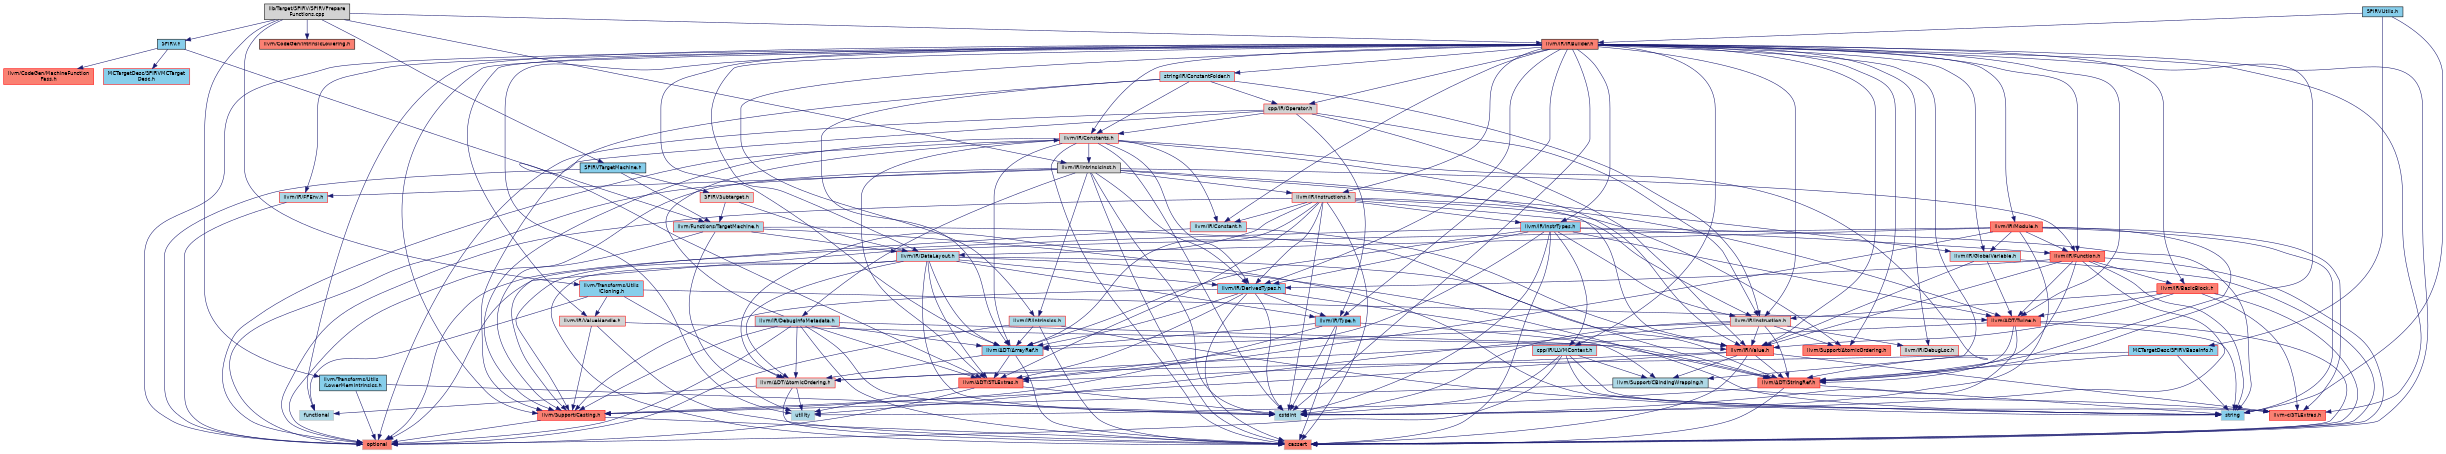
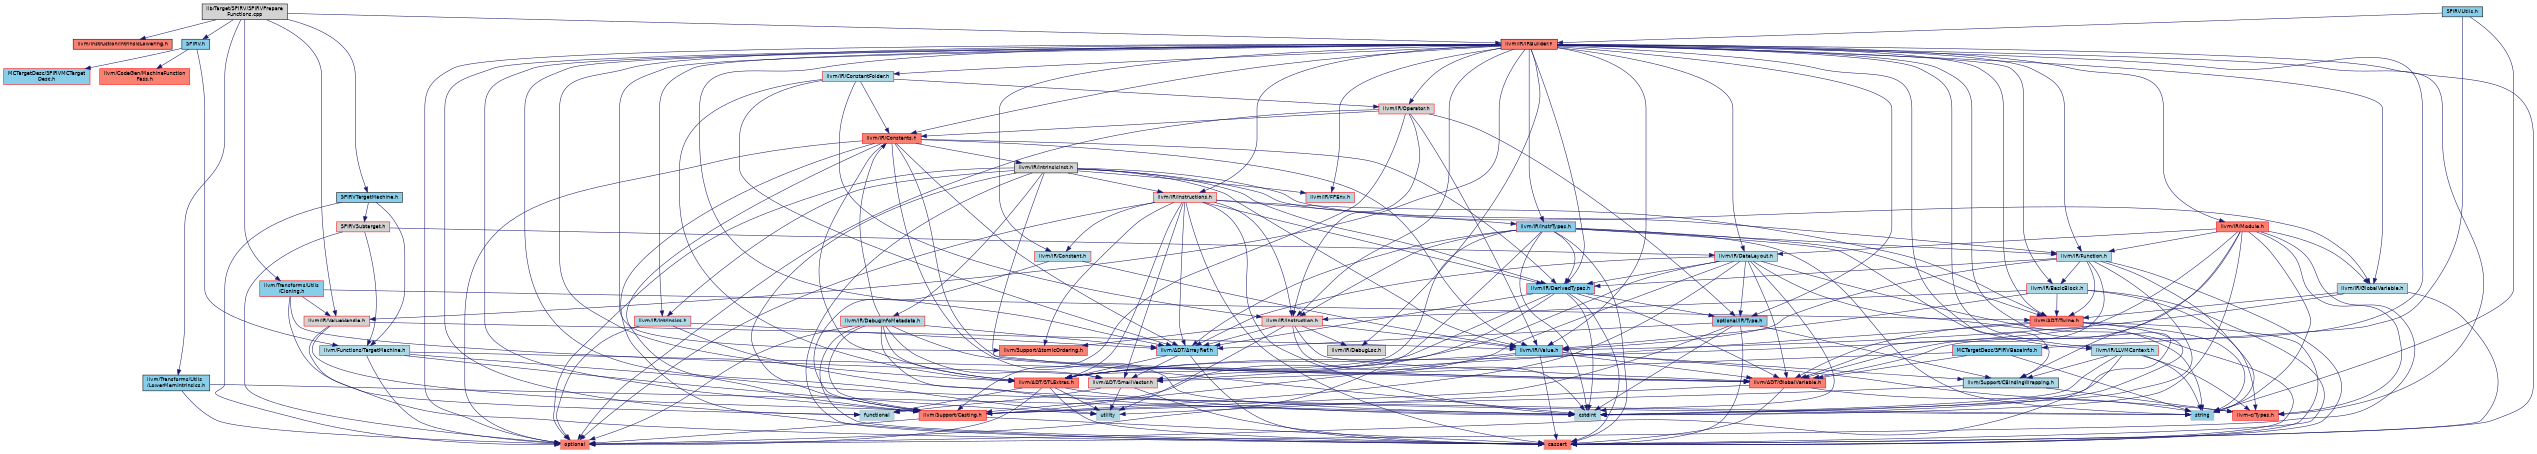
node "llvm/CodeGen/IntrinsicLowering.h": label "llvm/CodeGen/IntrinsicLowering.h" -> "llvm/Instruction/IntrinsicLowering.h"
edge "llvm/IR/IRBuilder.h" -> "llvm/ADT/STLExtras.h": added
node "string/IR/ConstantFolder.h": label "string/IR/ConstantFolder.h" -> "llvm/IR/ConstantFolder.h"
edge "lib/Target/SPIRV/SPIRVPrepare Functions.cpp" -> "llvm/IR/IntrinsicInst.h": now "lib/Target/SPIRV/SPIRVPrepare Functions.cpp" -> "llvm/IR/ValueHandle.h"
node "cpp/IR/Operator.h": label "cpp/IR/Operator.h" -> "llvm/IR/Operator.h"
node "llvm/IR/Constants.h": fillcolor lightgrey -> salmon
edge "llvm/IR/Constants.h" -> "llvm/IR/Constant.h": removed
edge "llvm/Functions/TargetMachine.h" -> "llvm/IR/DataLayout.h": removed
node "llvm/IR/Function.h": fillcolor salmon -> lightblue
node "llvm/IR/BasicBlock.h": fillcolor salmon -> lightblue
node "llvm/IR/Type.h": label "llvm/IR/Type.h" -> "optional/IR/Type.h"
edge "llvm/IR/Module.h" -> "llvm/Support/CBindingWrapping.h": added
node "cpp/IR/LLVMContext.h": label "cpp/IR/LLVMContext.h" -> "llvm/IR/LLVMContext.h"
node "llvm/IR/Value.h": fillcolor salmon -> skyblue
edge "llvm/IR/FPEnv.h" -> "optional": now "SPIRVSubtarget.h" -> "optional"
node "llvm/ADT/AtomicOrdering.h": label "llvm/ADT/AtomicOrdering.h" -> "llvm/ADT/SmallVector.h"
node "llvm/ADT/StringRef.h": label "llvm/ADT/StringRef.h" -> "llvm/ADT/GlobalVariable.h"
edge "llvm/ADT/STLExtras.h" -> "functional": added
node "llvm-c/STLExtras.h": label "llvm-c/STLExtras.h" -> "llvm-c/Types.h"
edge "llvm/IR/Intrinsics.h" -> "cassert": now "llvm/ADT/STLExtras.h" -> "cassert"
